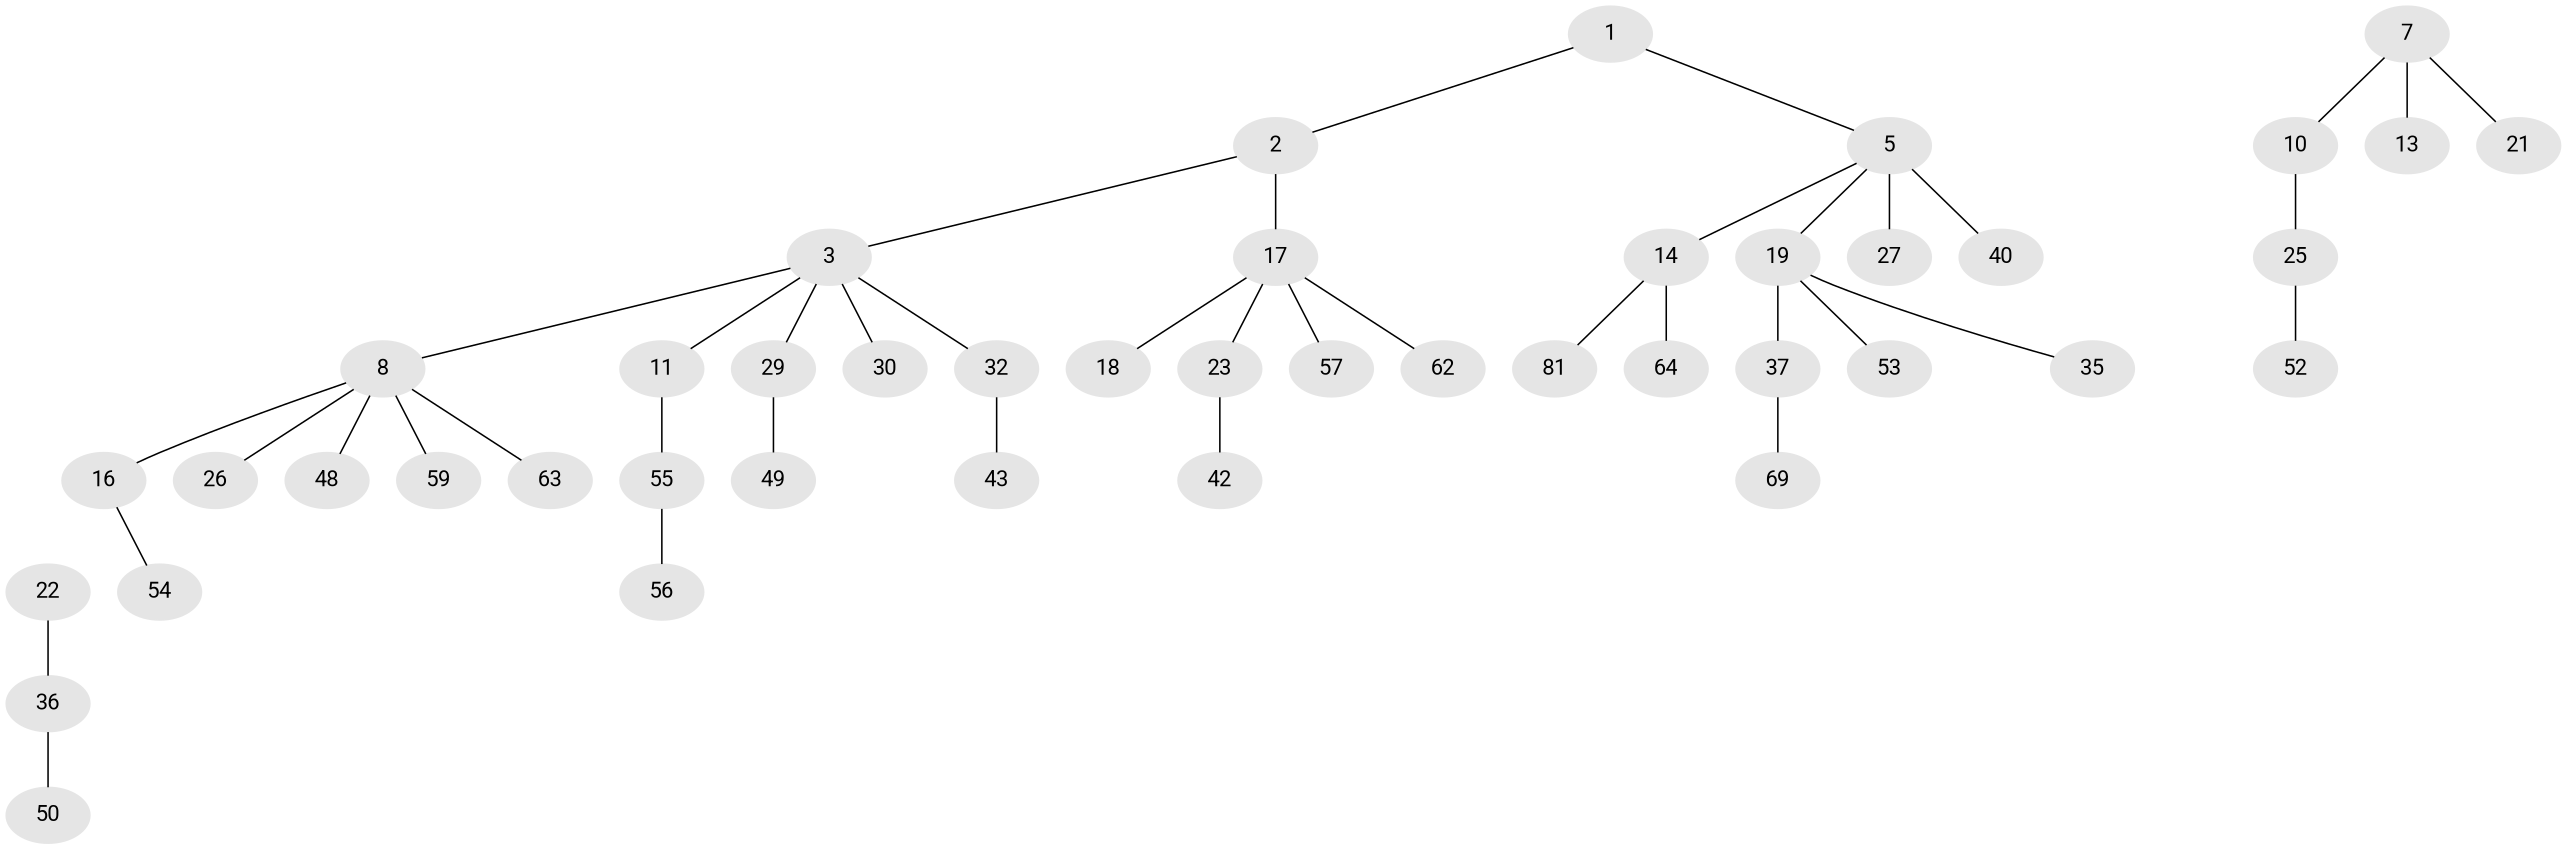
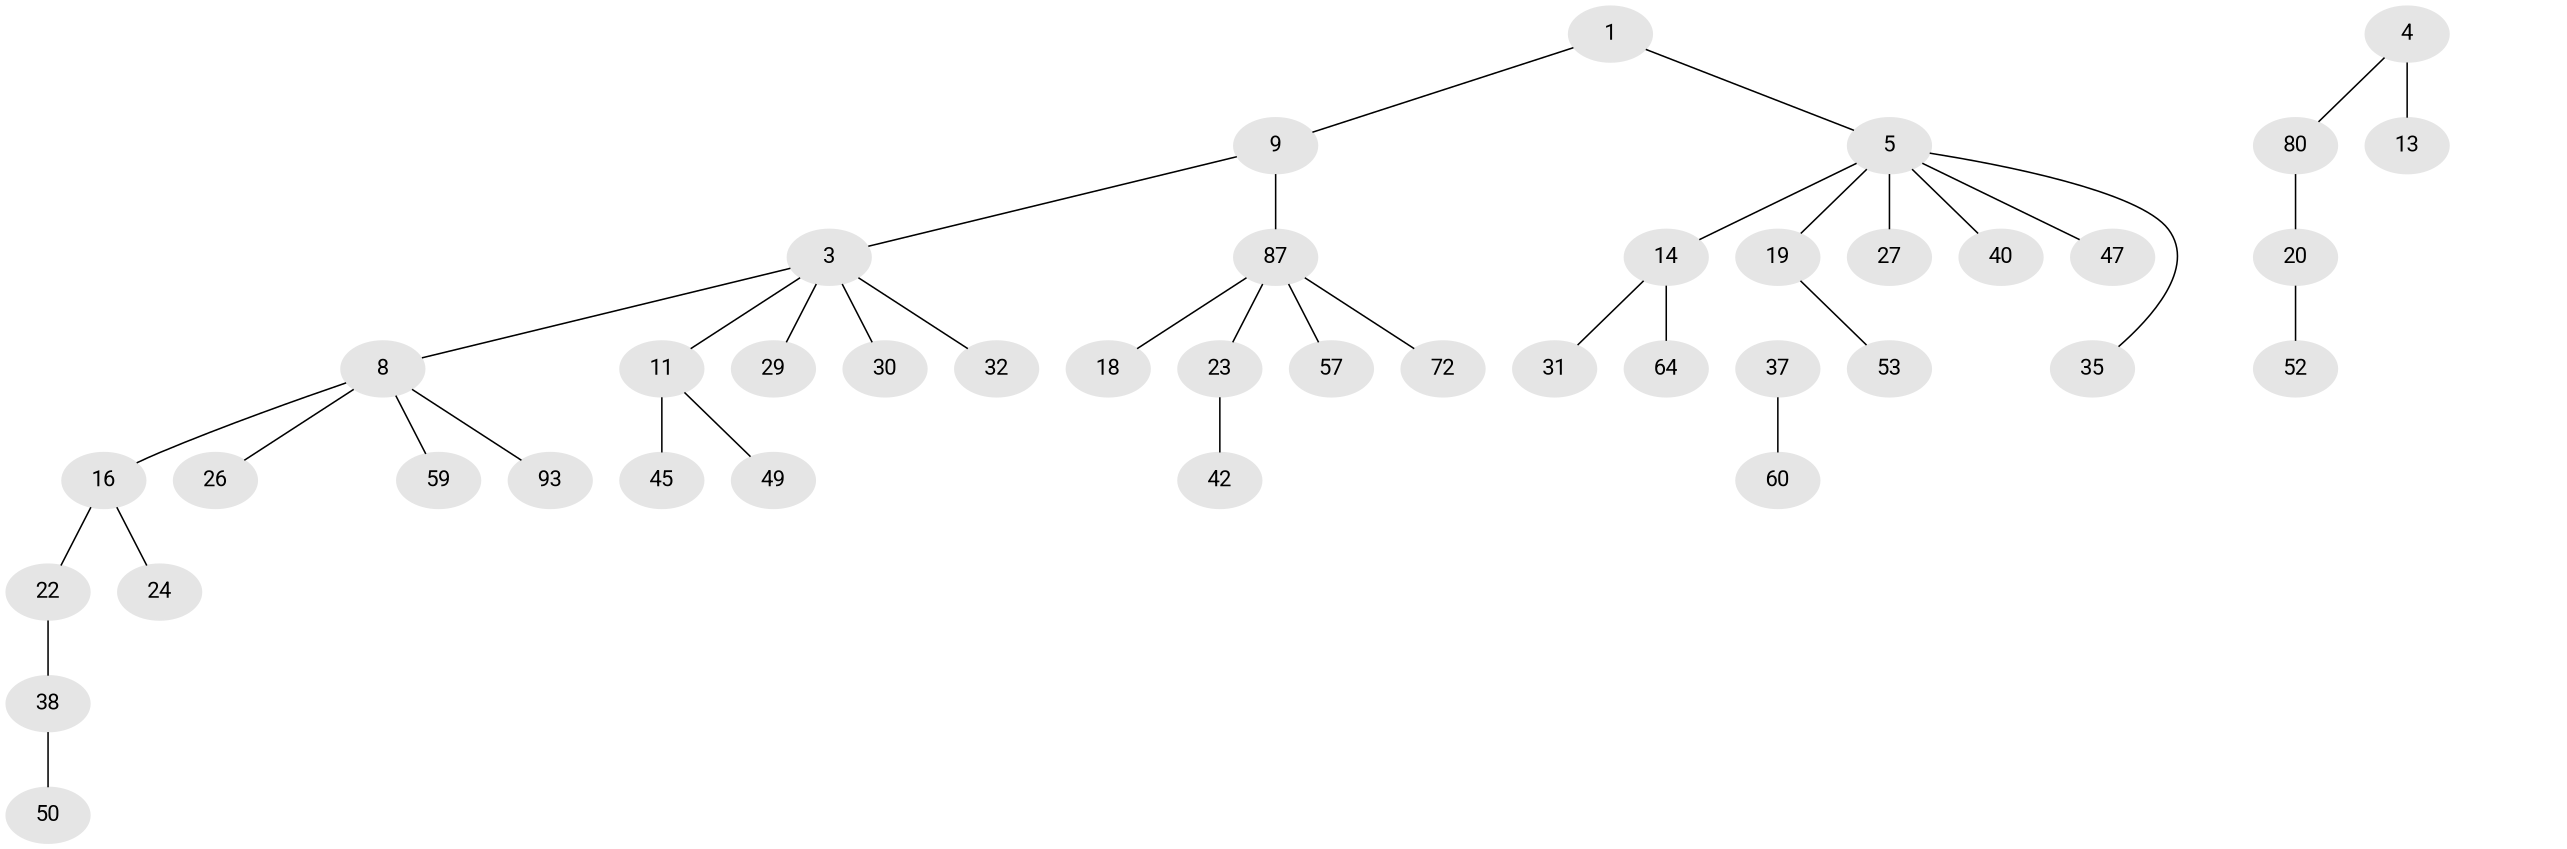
node "7": label "7" -> "4"
node "2": label "2" -> "9"
node "10": label "10" -> "80"
node "21": removed
node "17": label "17" -> "87"
node "47": added
node "25": label "25" -> "20"
edge "19" -- "37": removed
edge "19" -- "35": now "5" -- "35"
node "62": label "62" -> "72"
node "81": label "81" -> "31"
edge "29" -- "49": now "11" -- "49"
node "48": removed
node "63": label "63" -> "93"
node "55": label "55" -> "45"
node "43": removed
node "69": label "69" -> "60"
edge "16" -- "22": added
node "54": label "54" -> "24"
node "56": removed
node "36": label "36" -> "38"
